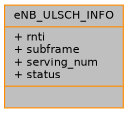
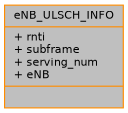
node "eNB_ULSCH_INFO": text "+ status" -> "+ eNB"
